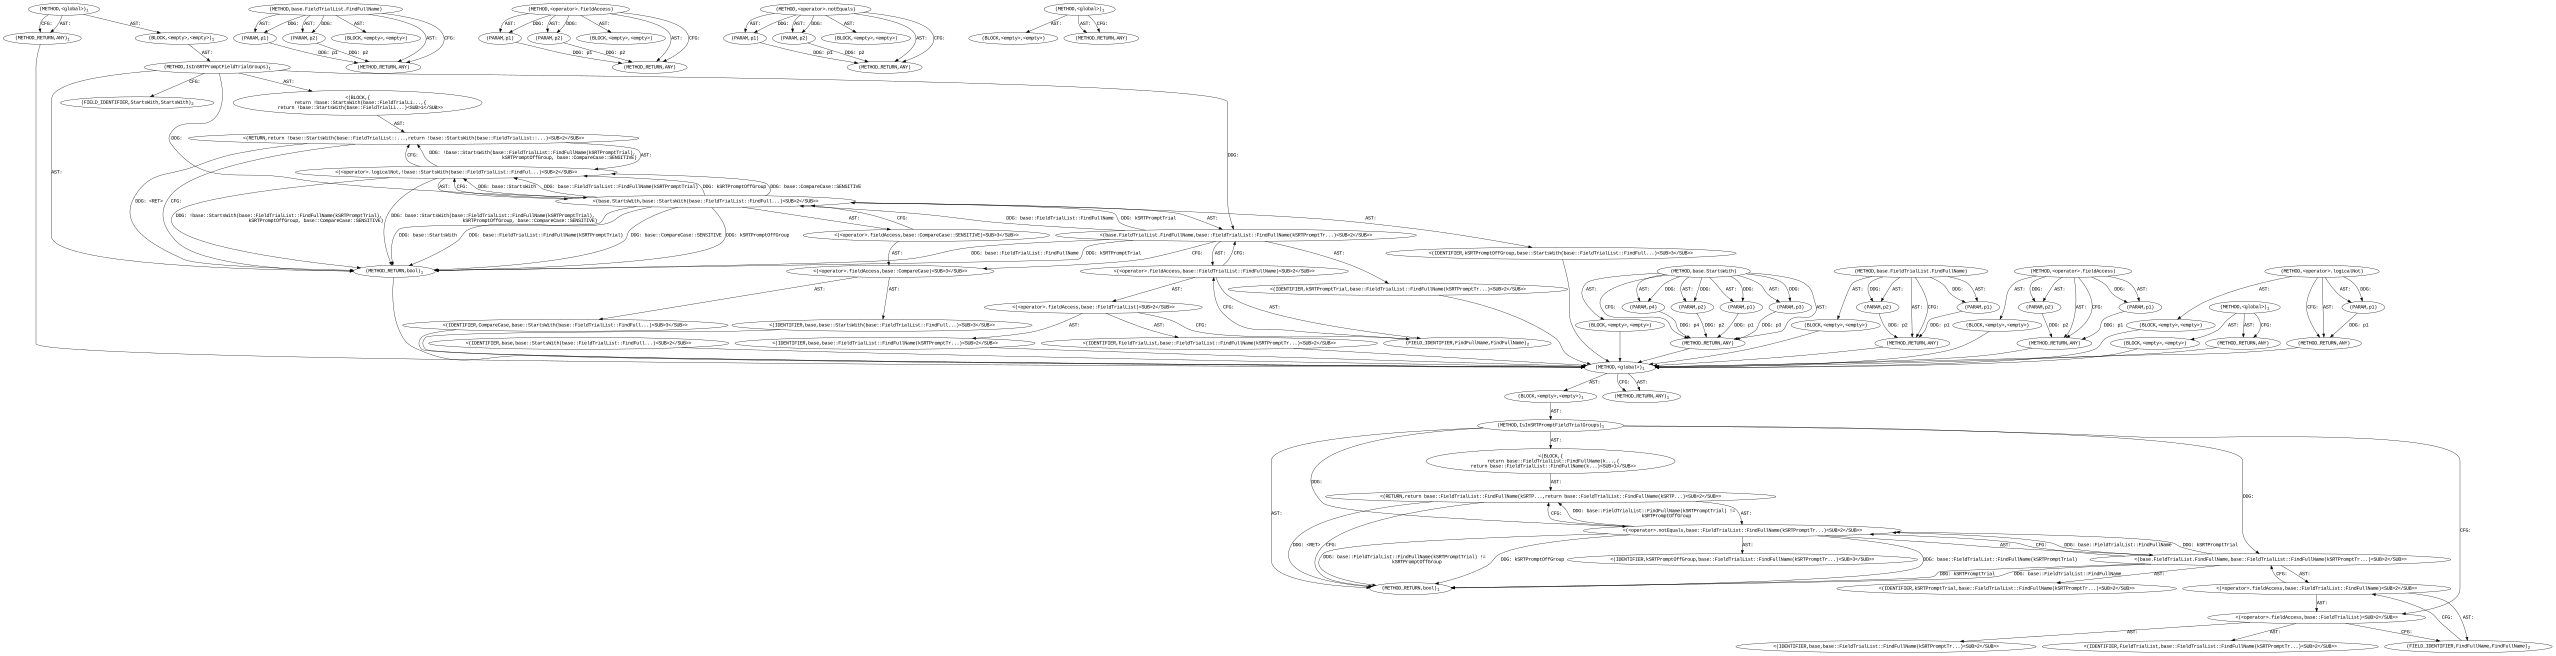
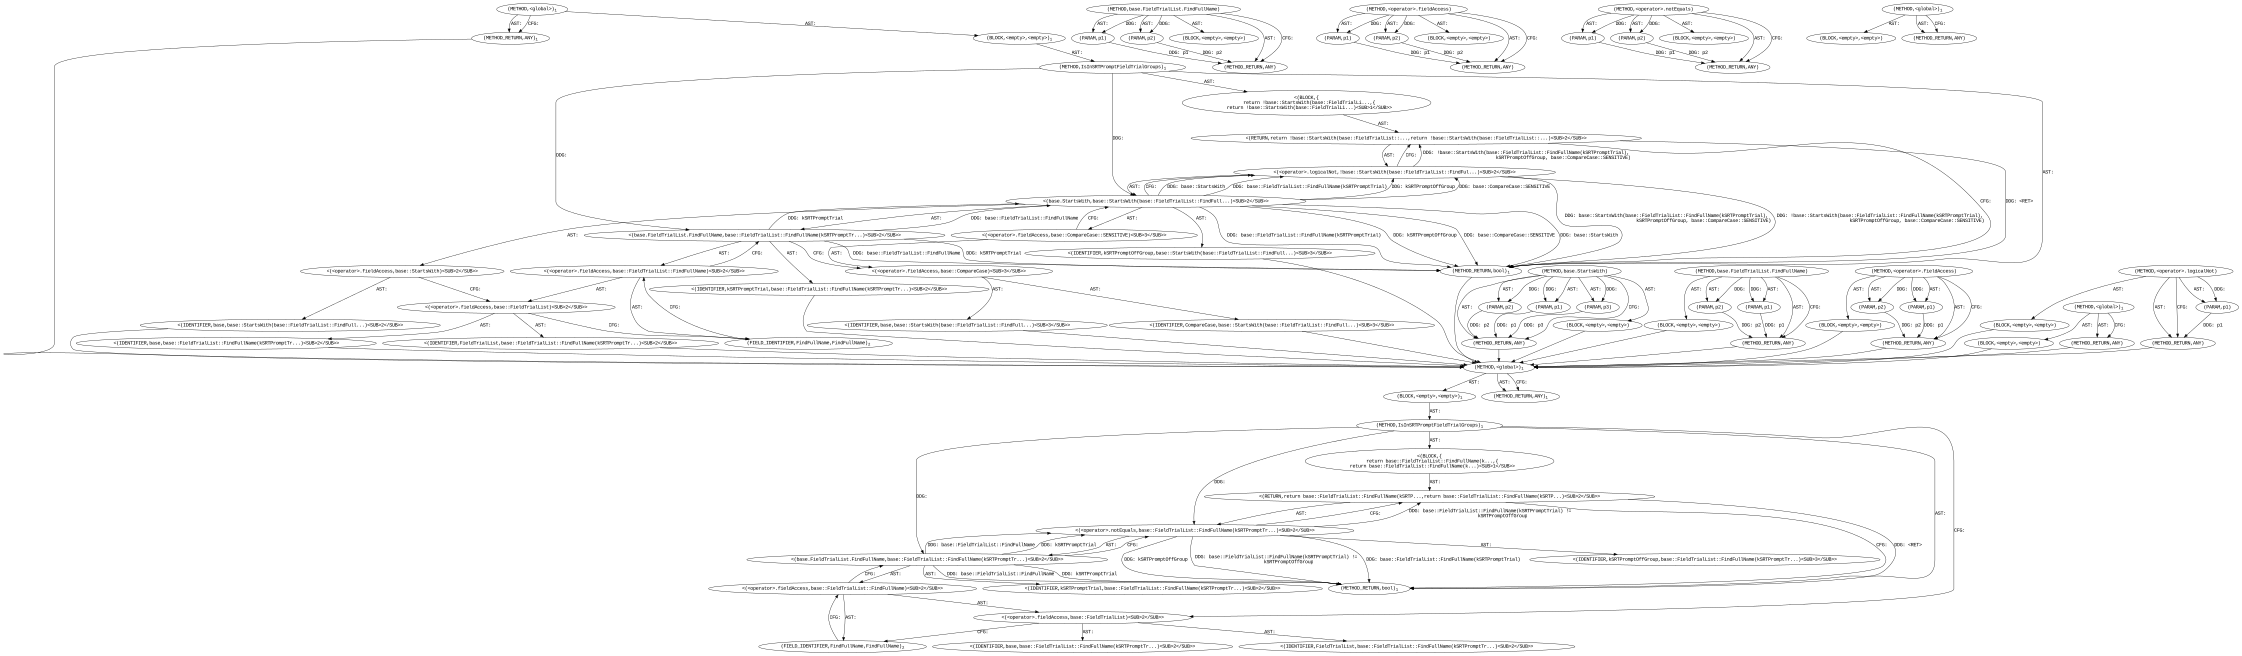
node "(FIELD_IDENTIFIER,StartsWith,StartsWith)": removed
node "<(<operator>.fieldAccess,base::StartsWith)<SUB>2</SUB>>": added
node "(PARAM,p4)": removed
